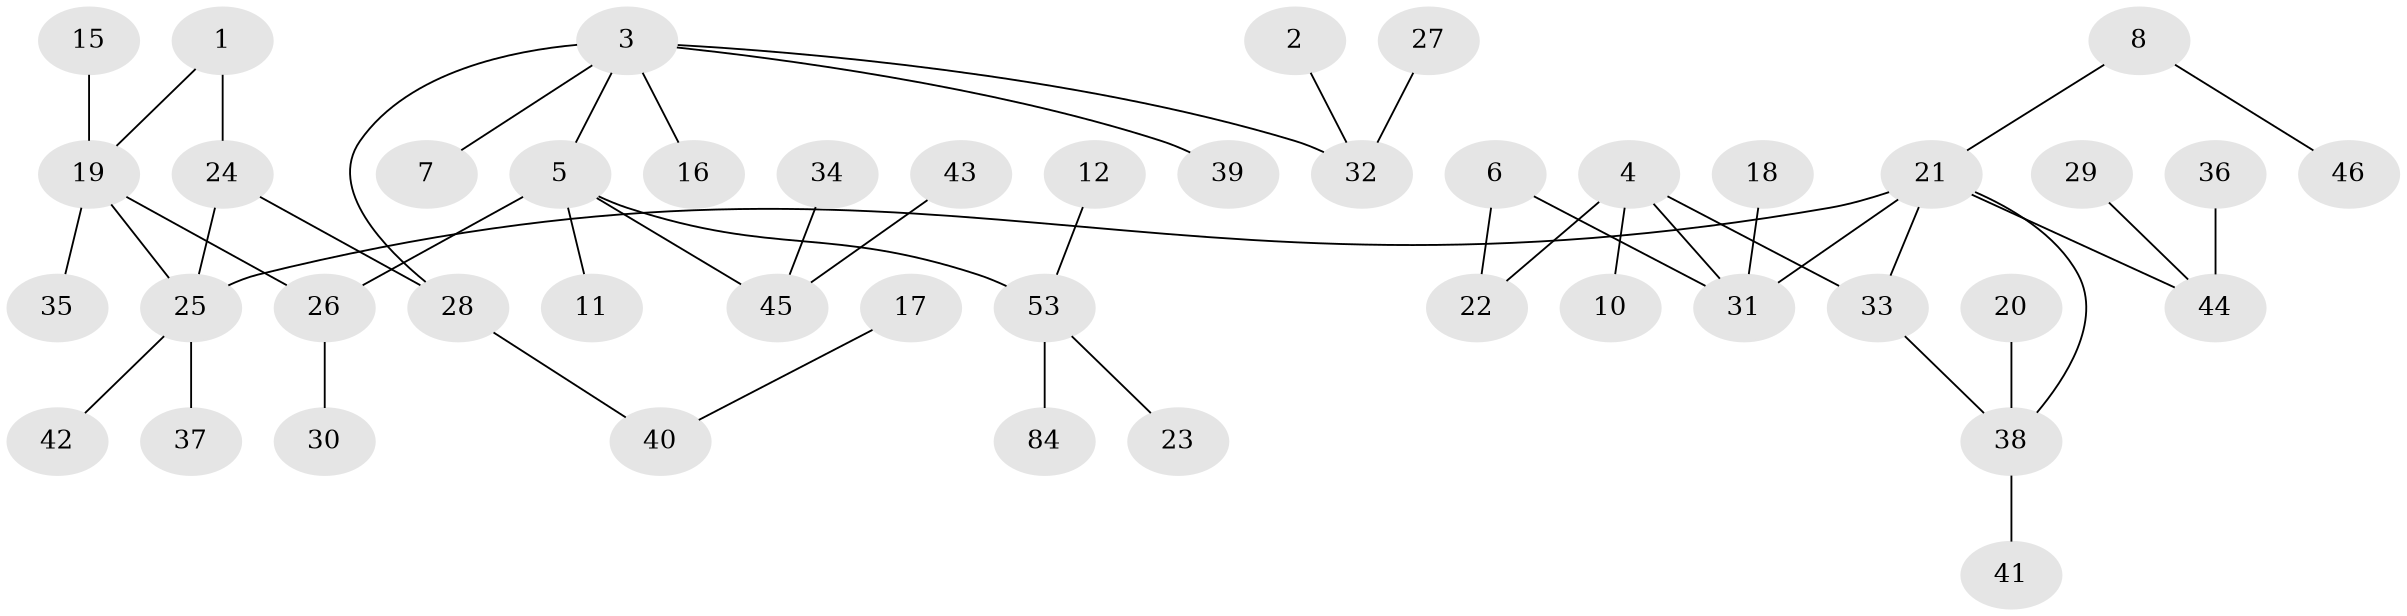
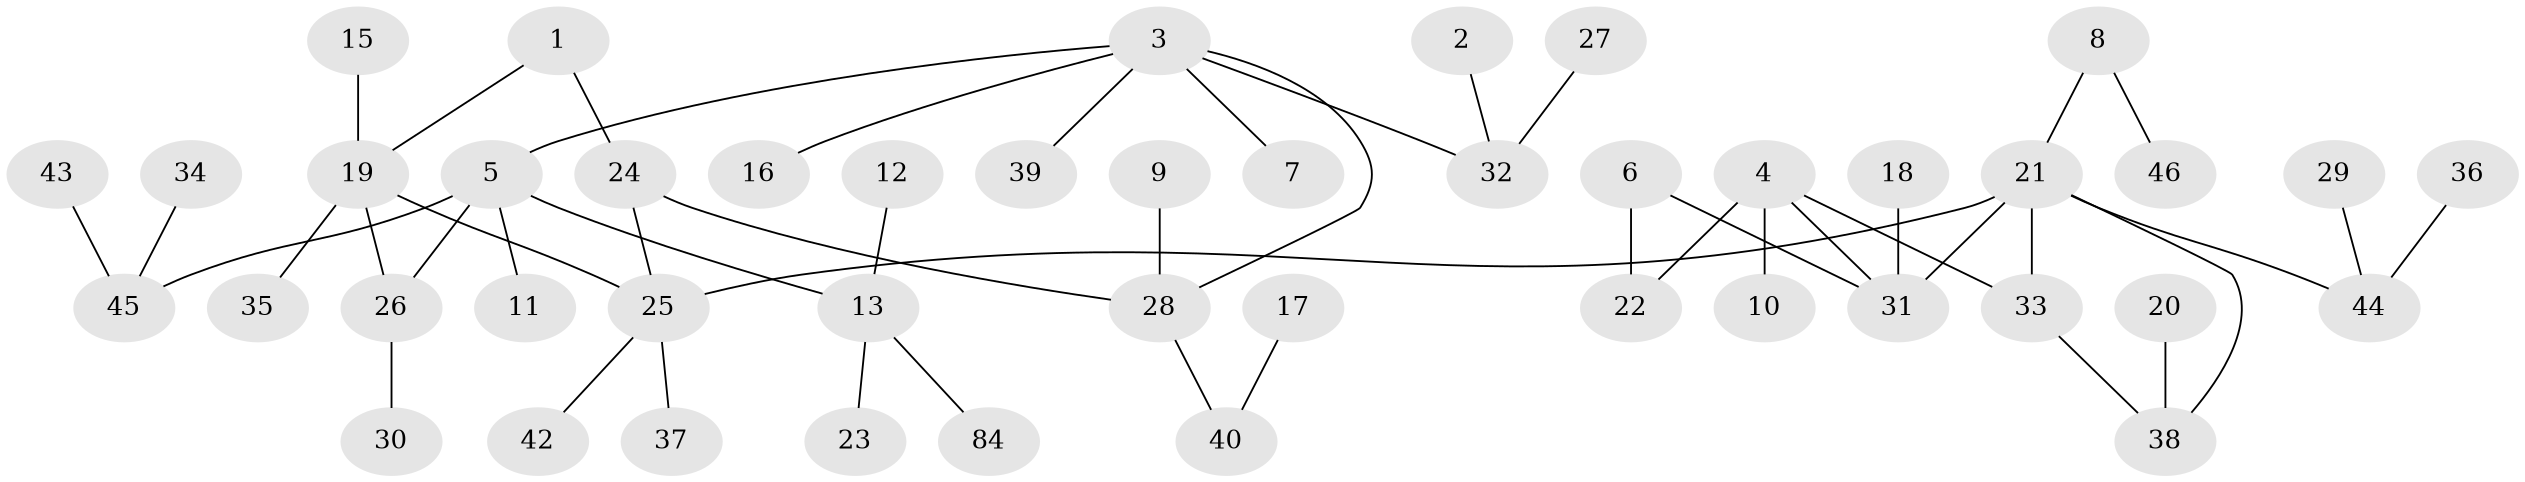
node "9": added
node "53": label "53" -> "13"
node "41": removed
